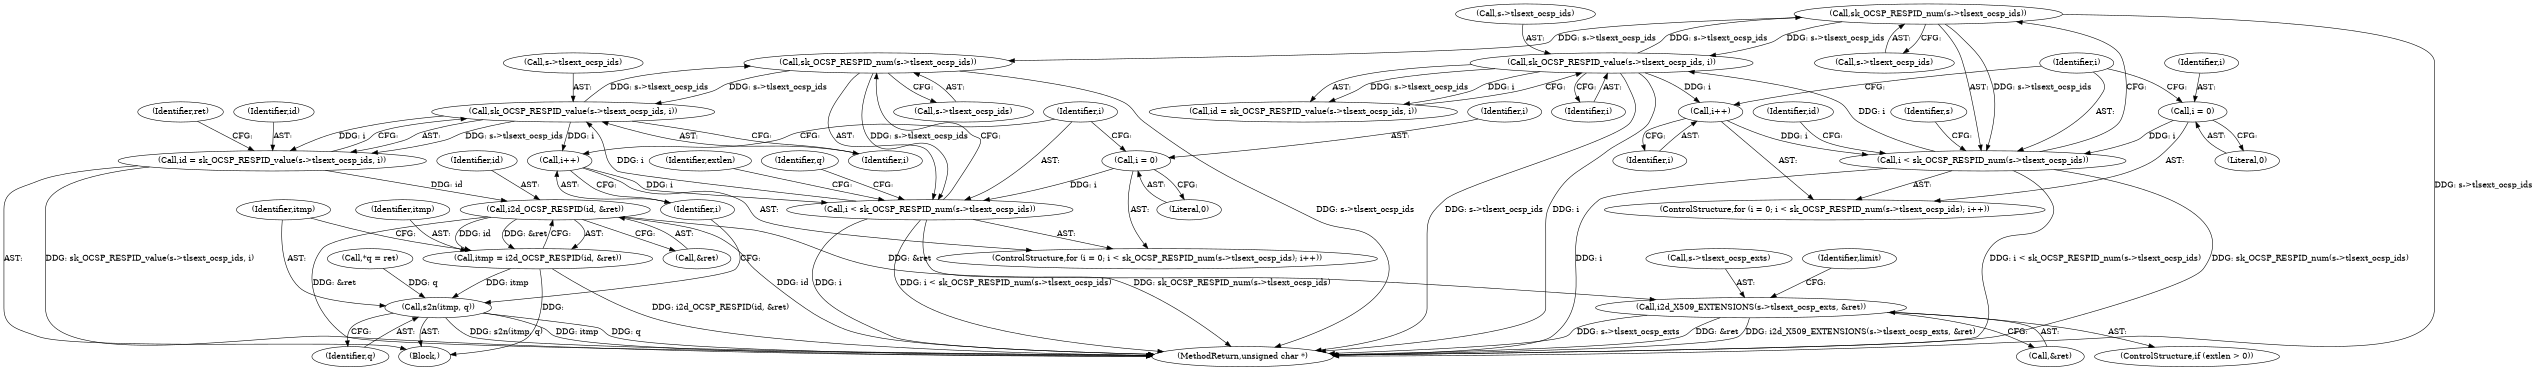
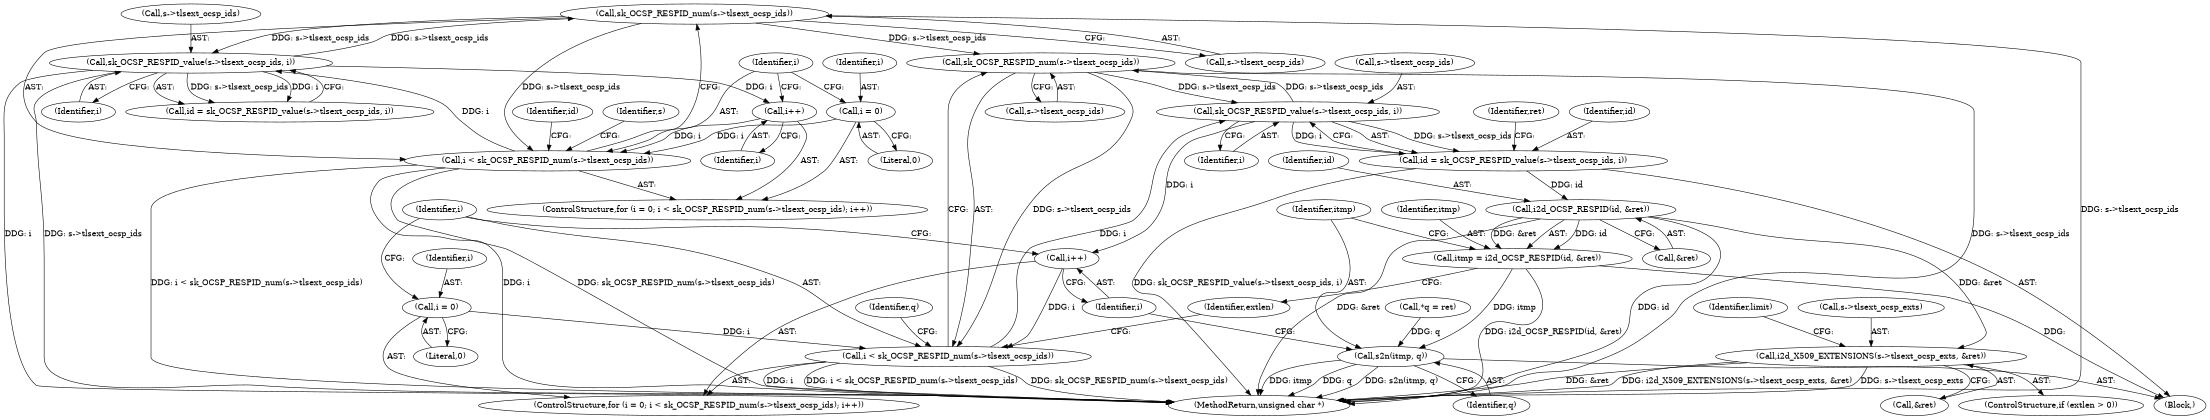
edge "(Call,itmp = i2d_OCSP_RESPID(id, &ret))" -> "(Call,i2d_OCSP_RESPID(id, &ret))": now "(Call,itmp = i2d_OCSP_RESPID(id, &ret))" -> "(Identifier,extlen)"
